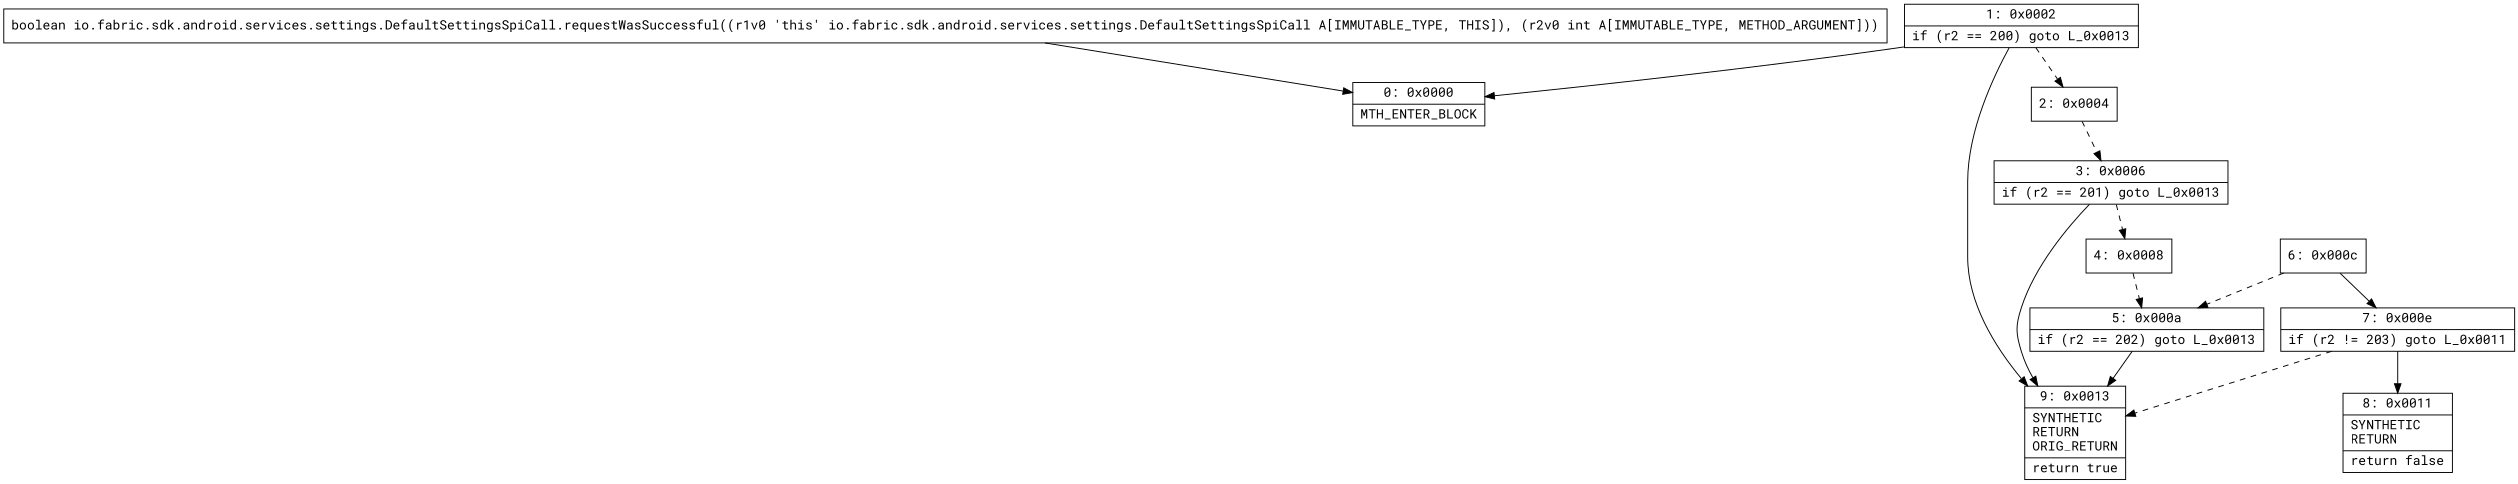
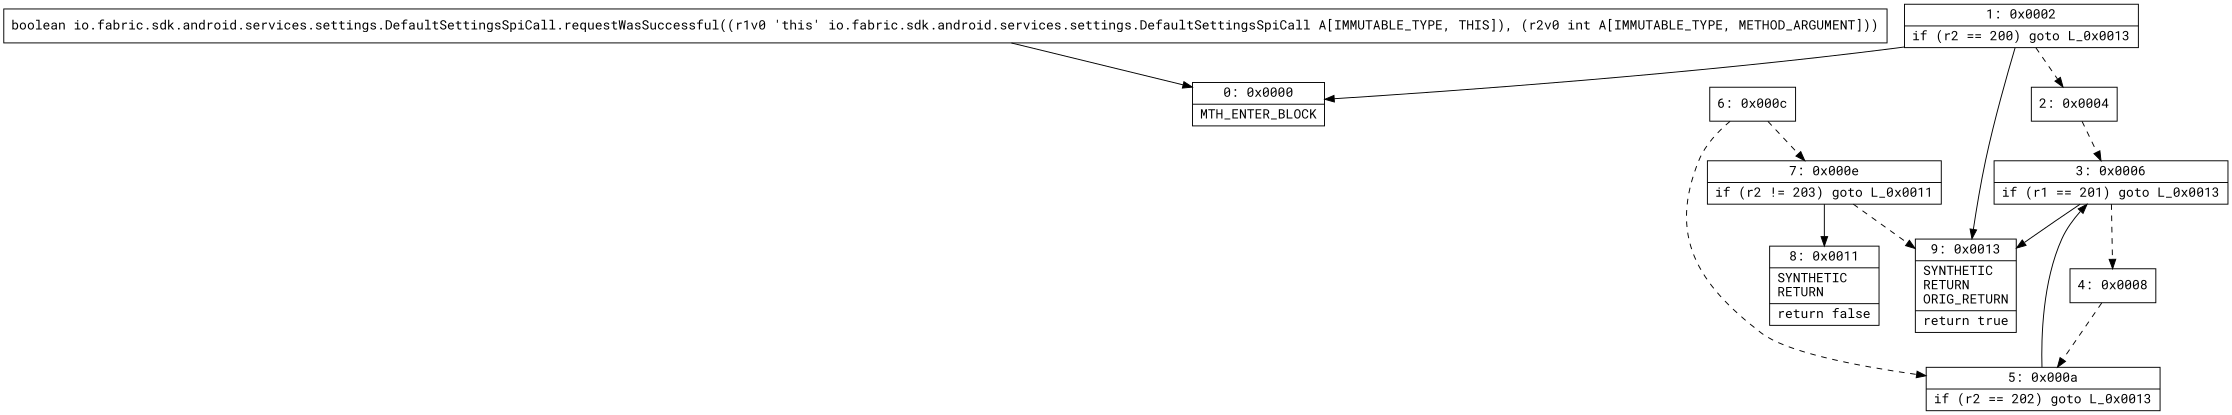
node "3: 0x0006": text "if (r2 == 201) goto L_0x0013" -> "if (r1 == 201) goto L_0x0013"
edge "6: 0x000c" -> "7: 0x000e": style solid -> dashed
edge "5: 0x000a" -> "9: 0x0013": now "5: 0x000a" -> "3: 0x0006"
